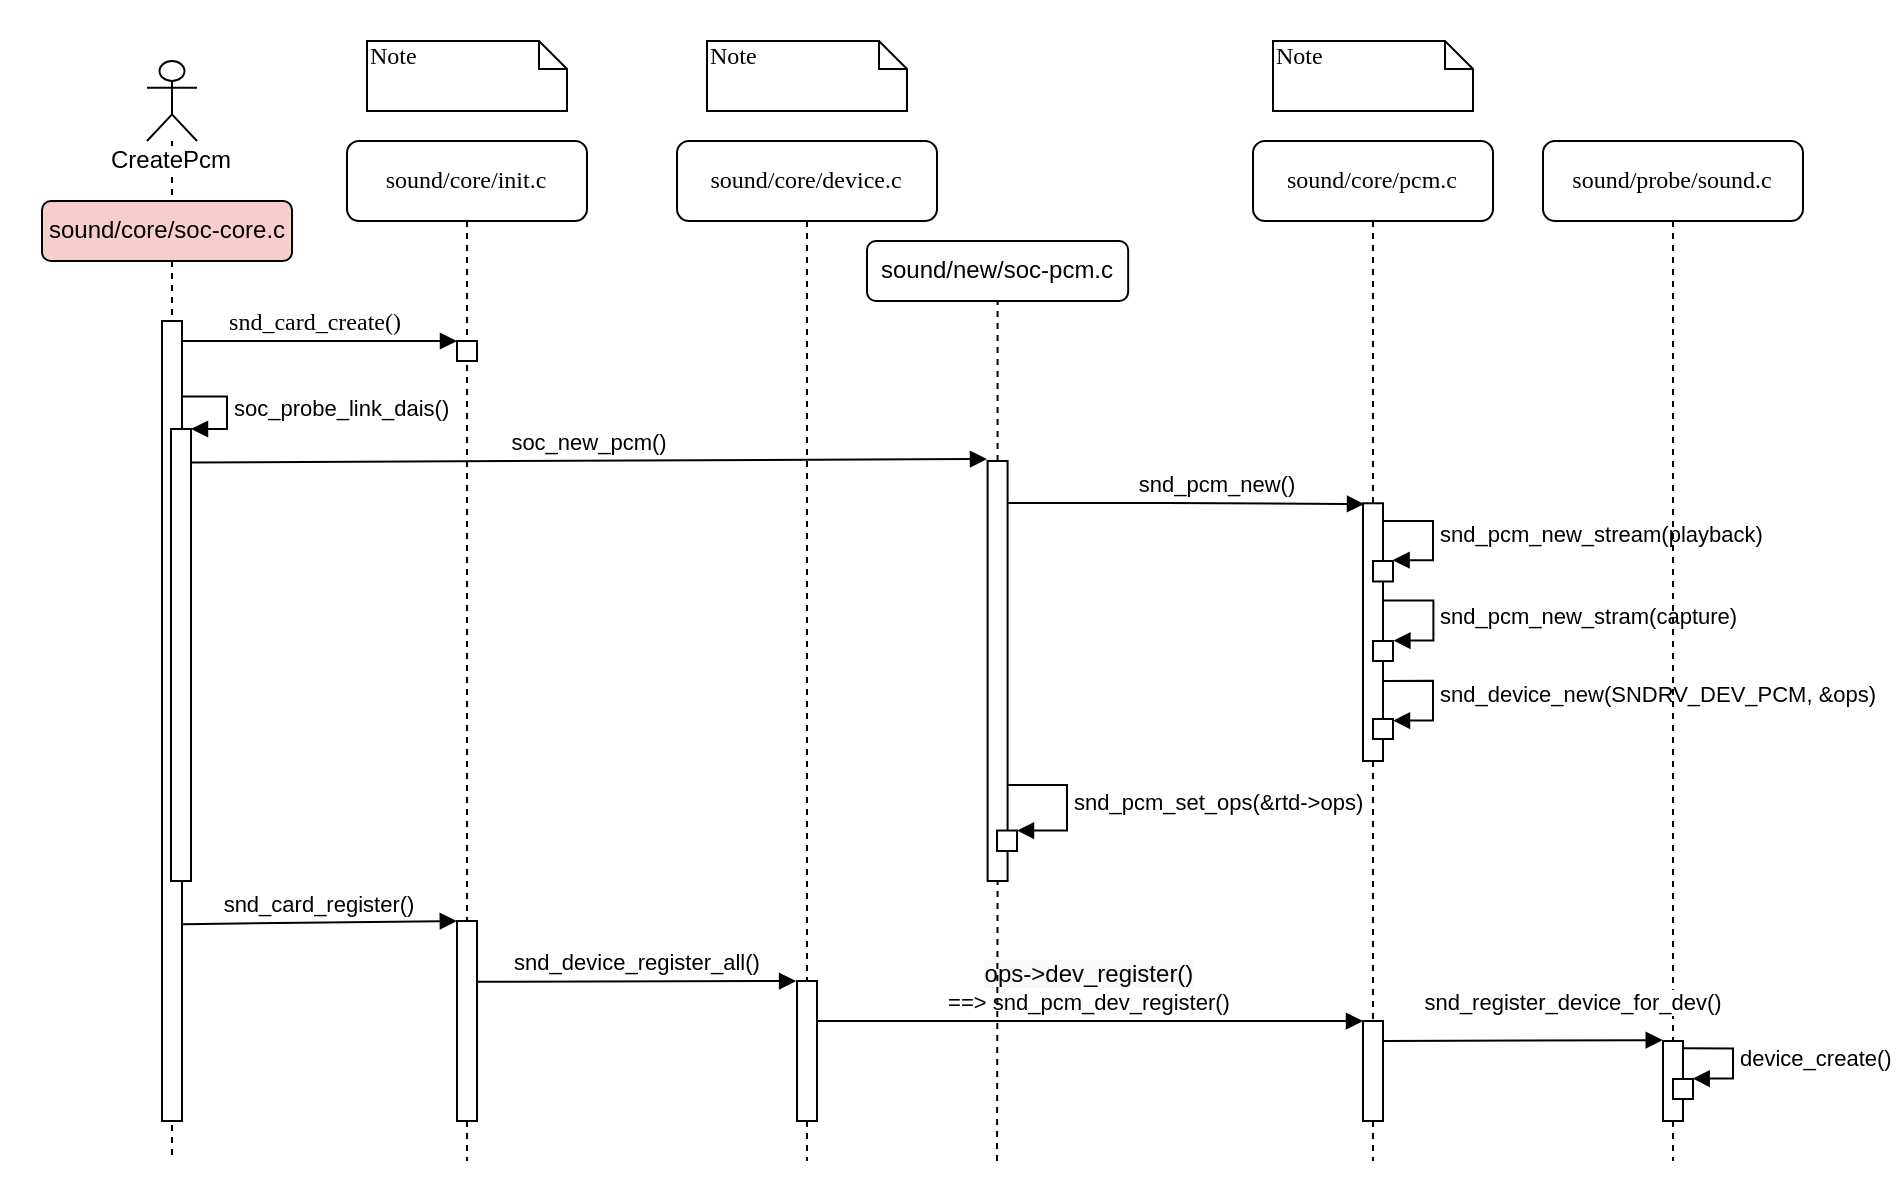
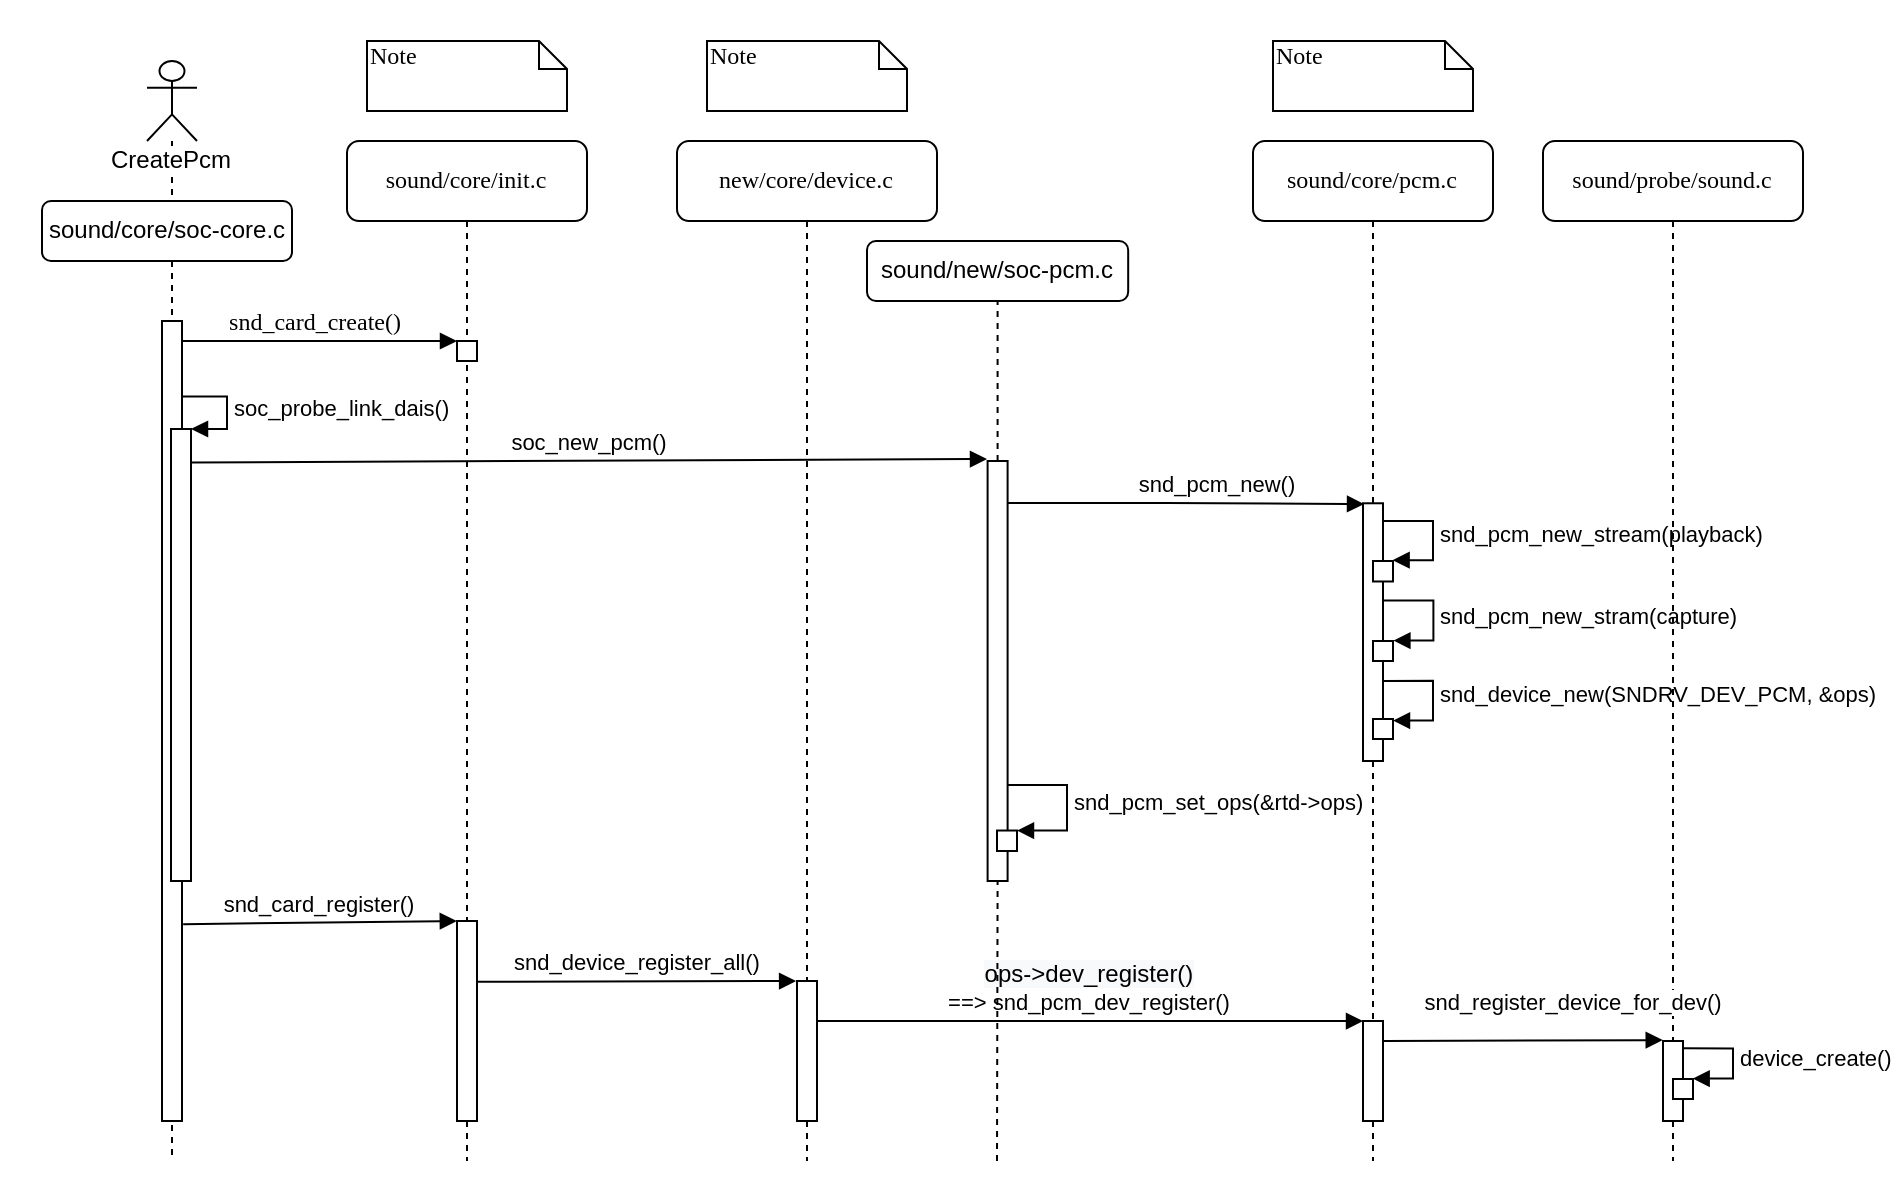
node "sound/core/device.c": label "sound/core/device.c" -> "new/core/device.c"
node "sound/core/soc-core.c": fillcolor #f8cecc -> #ffffff
